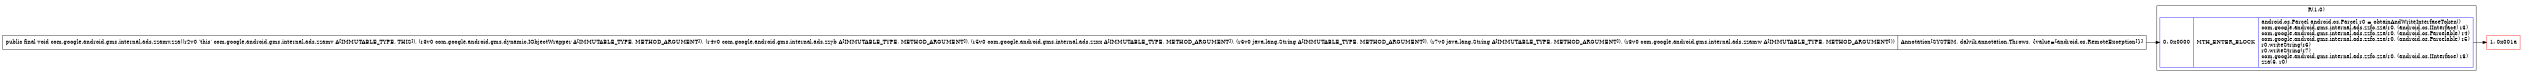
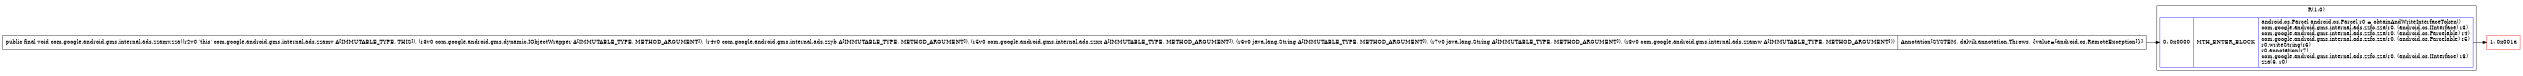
node "0: 0x0000": text "r0.writeString(r7)" -> "r0.annotation(r7)"
